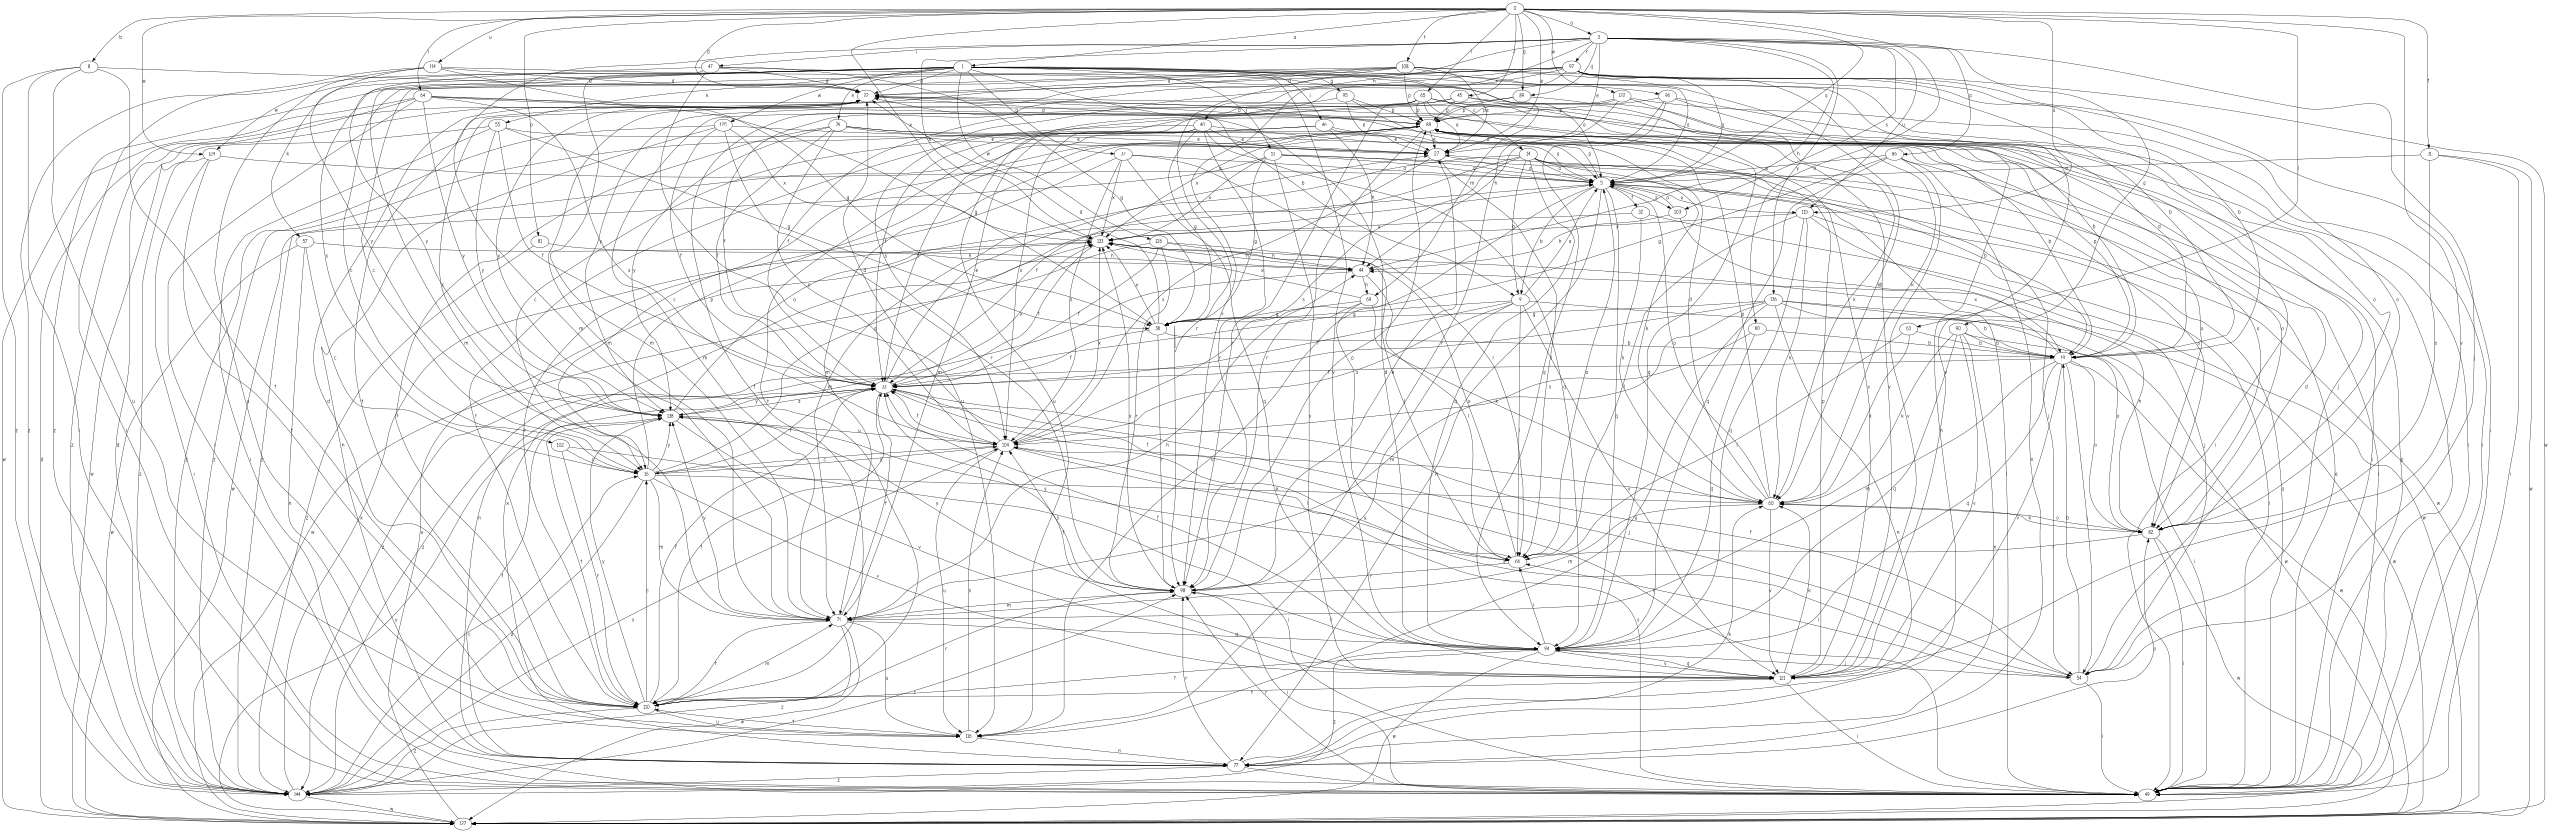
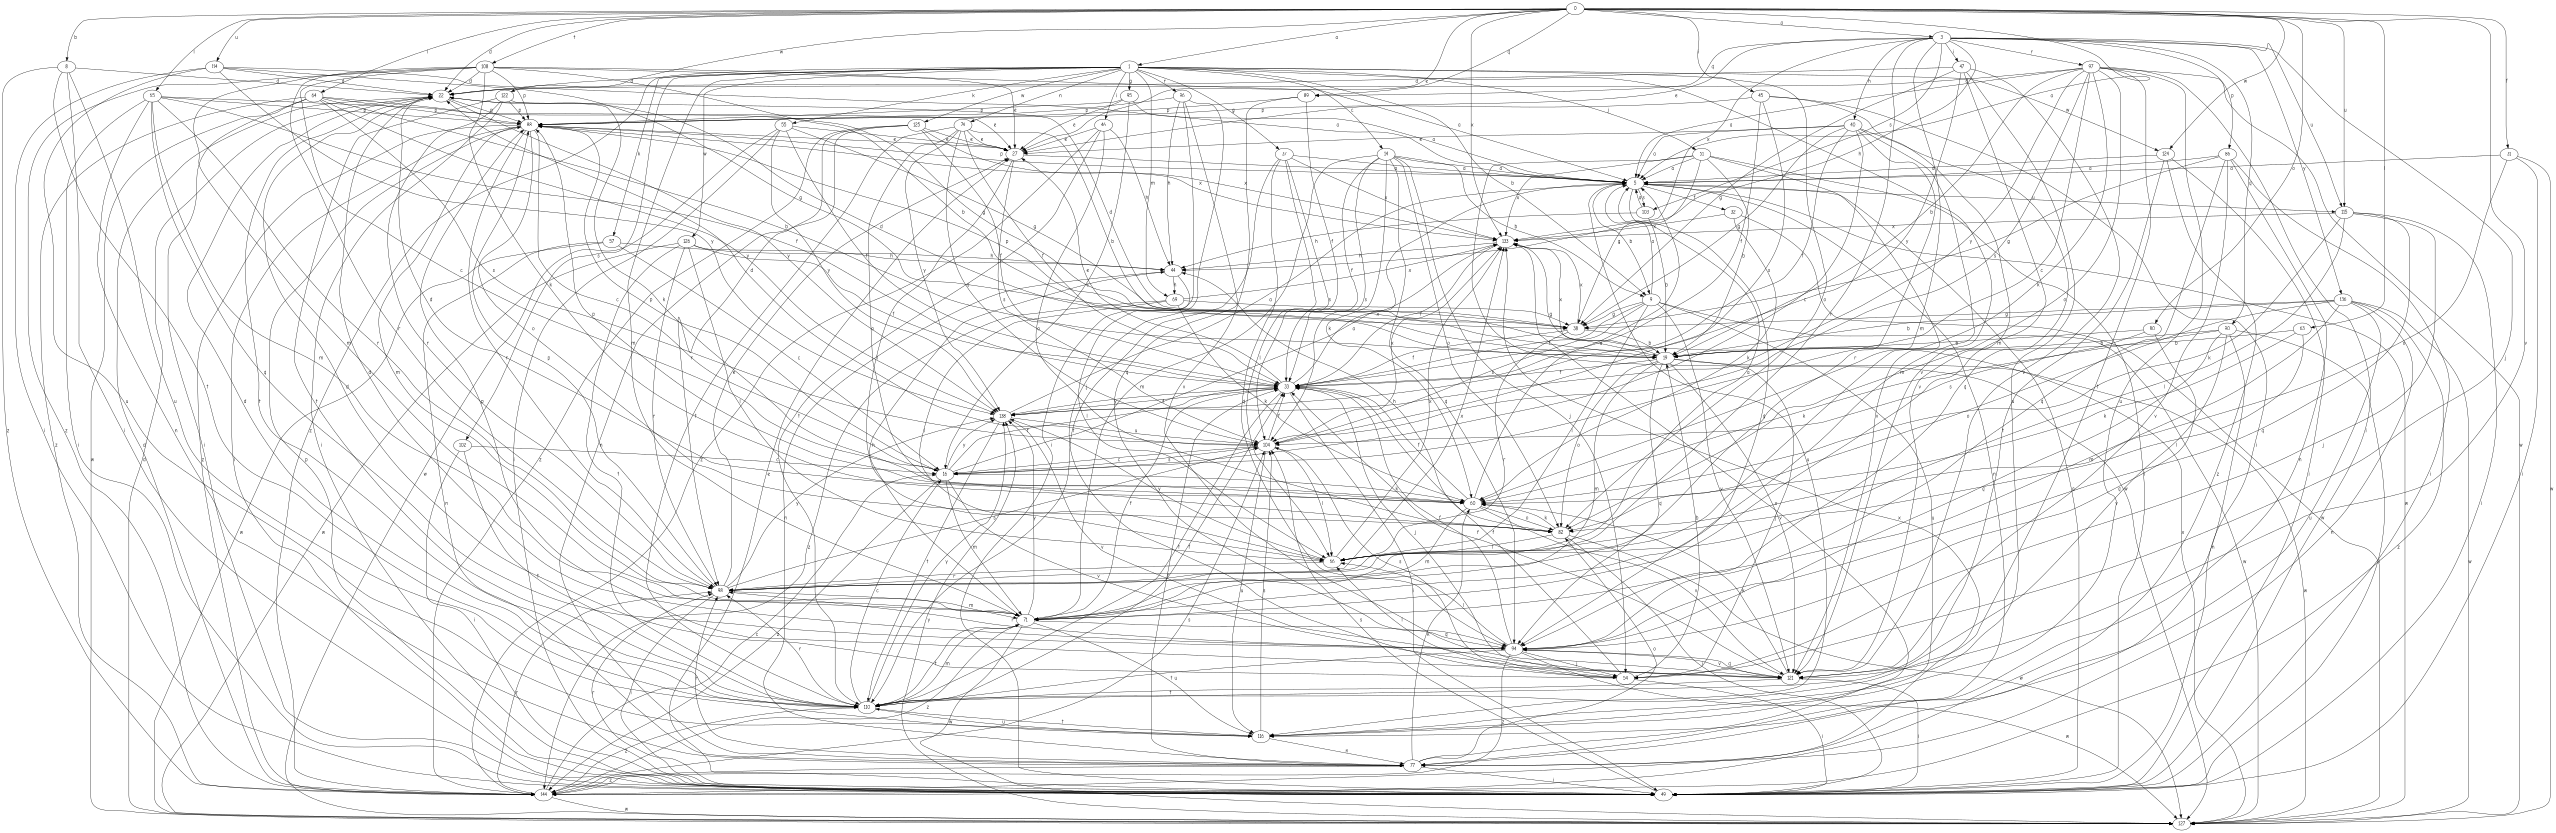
node "81": removed
edge "138" -> "33": label "z" -> "f"
edge "126" -> "110": added, label "t"
